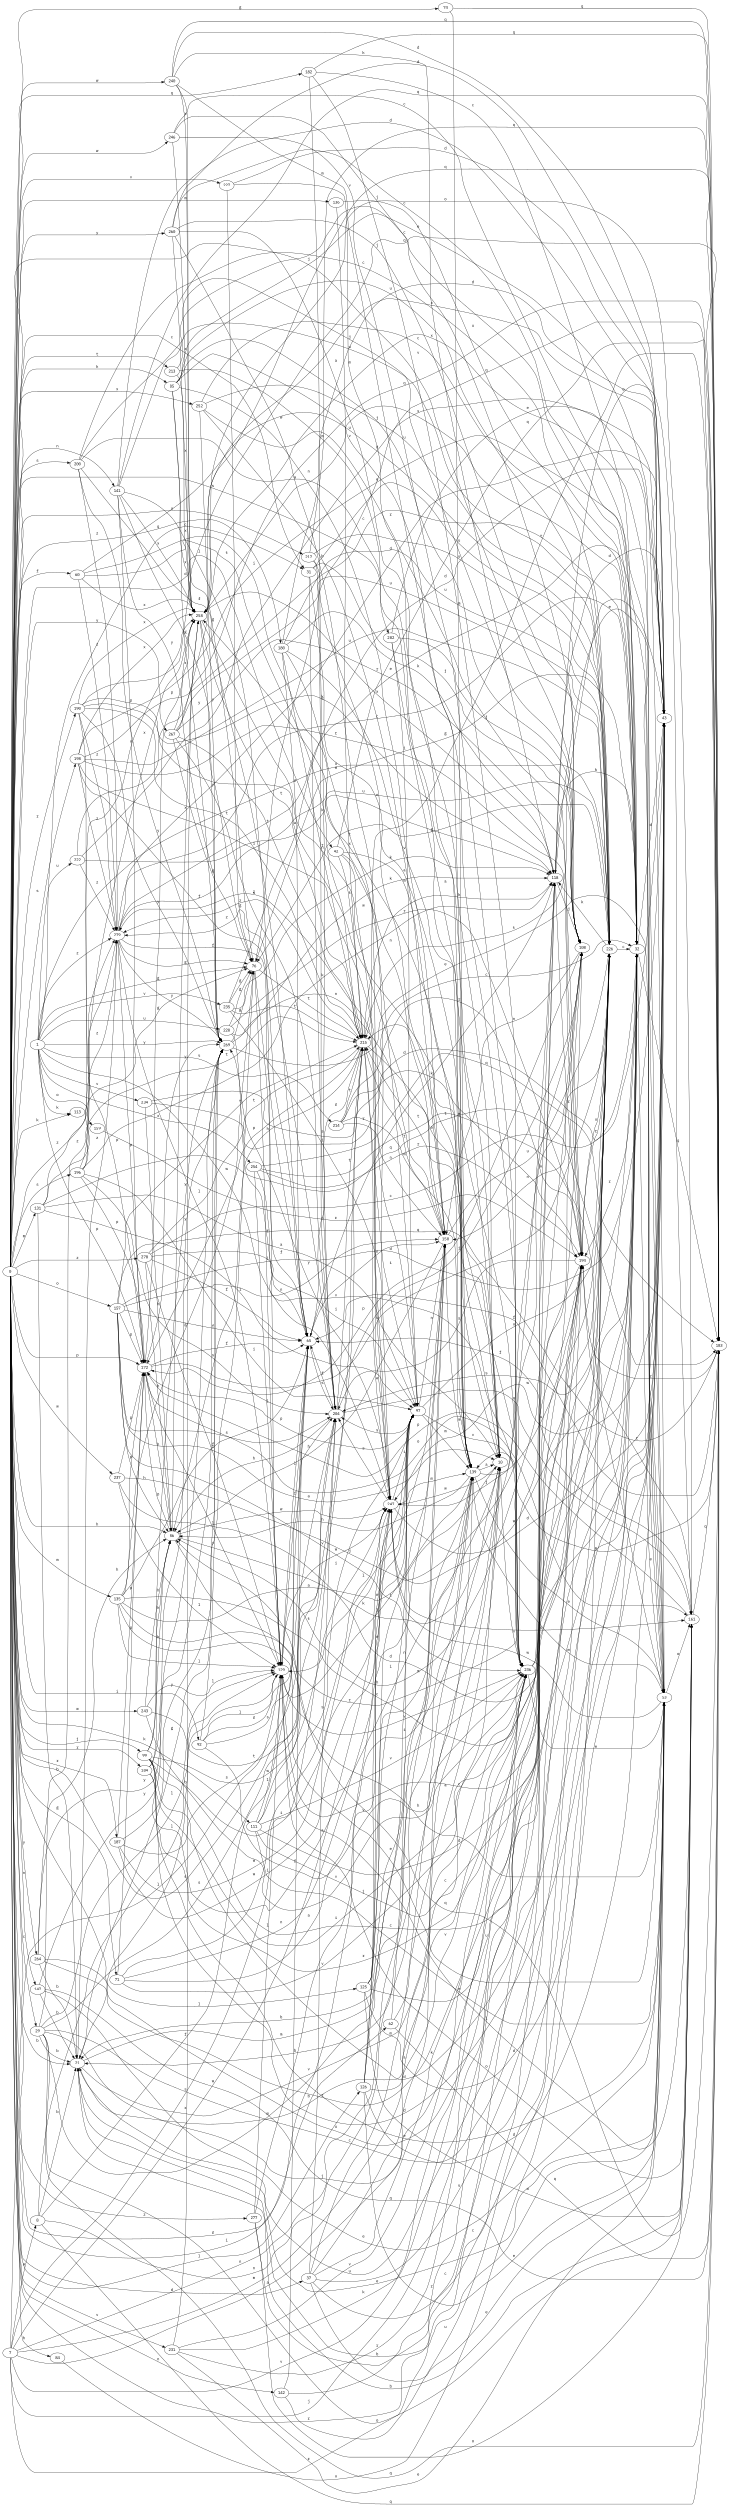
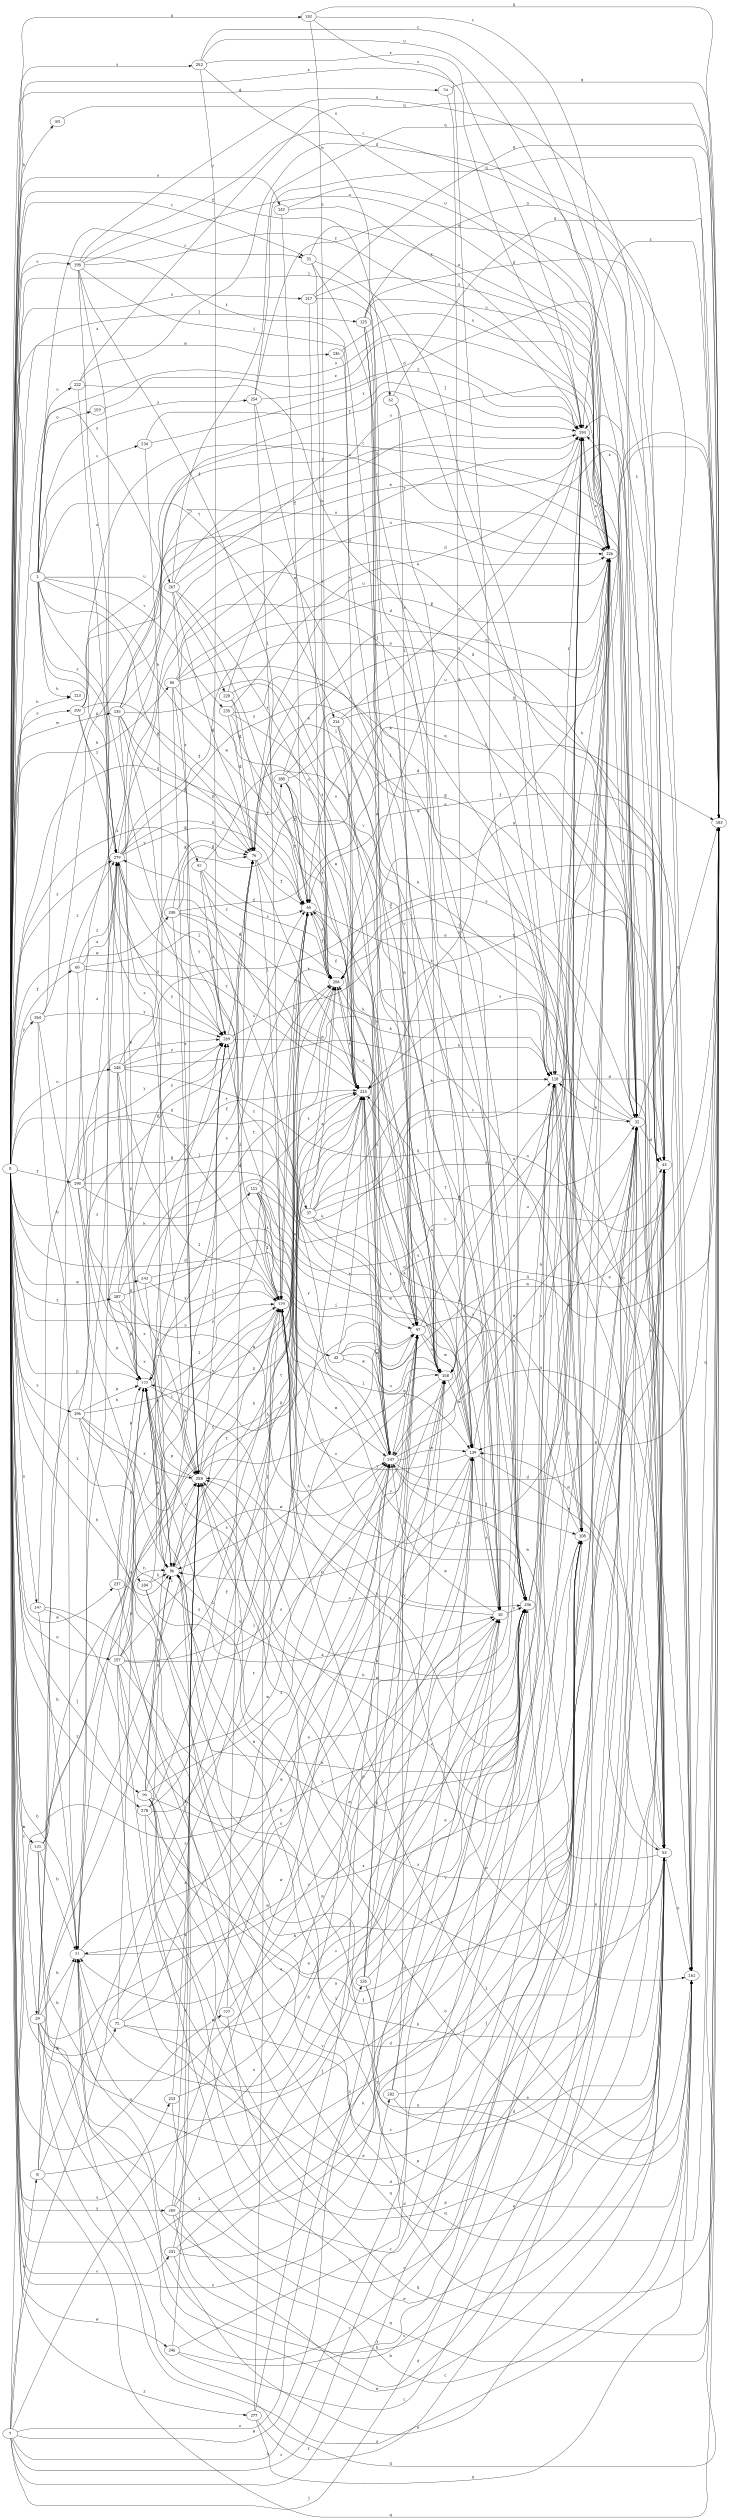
edge "183" -> "215": now "32" -> "215"
node "141": label "141" -> "148"
